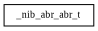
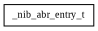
node "_nib_abr_abr_t": label "_nib_abr_abr_t" -> "_nib_abr_entry_t"
